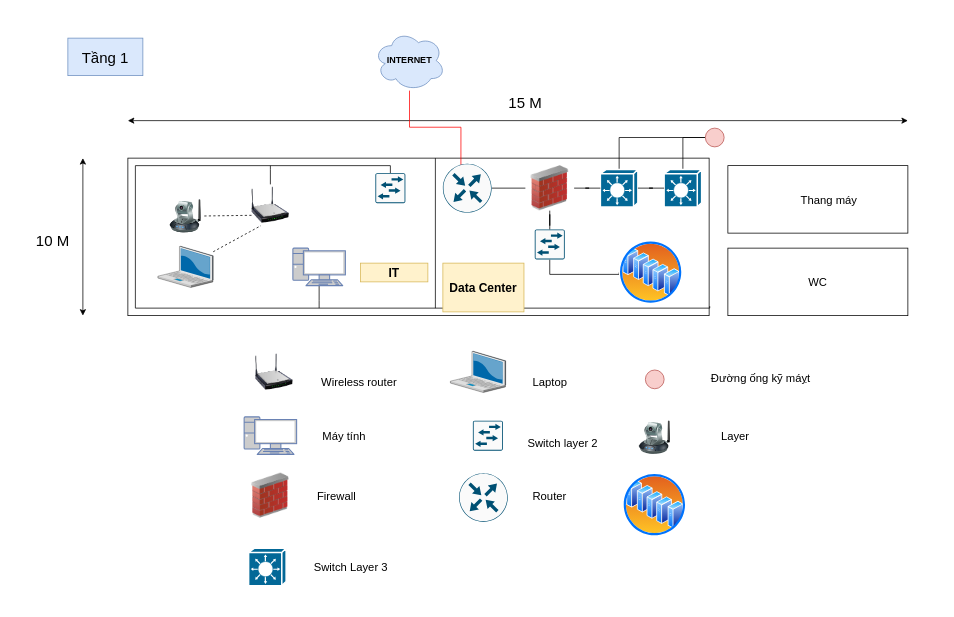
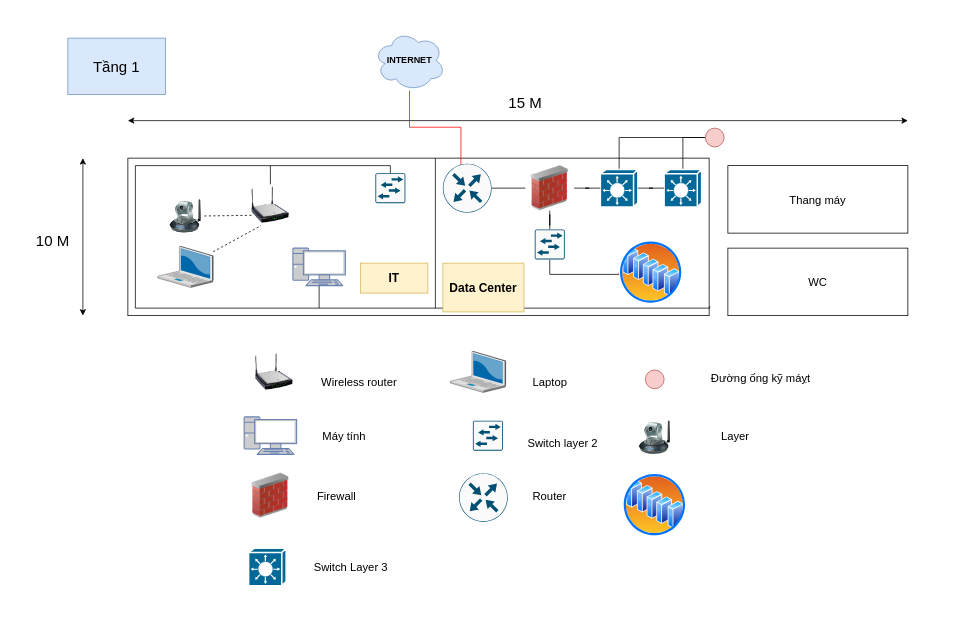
node "Tầng 1": size 75x38 -> 98x56
node "Thang máy": moved (829, 199) -> (818, 199)
node "IT": size 68x19 -> 68x30
